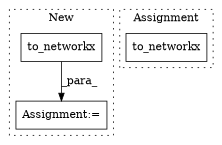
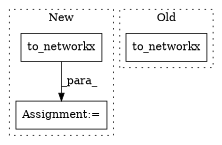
cluster "Assignment": label "Assignment" -> "Old"
